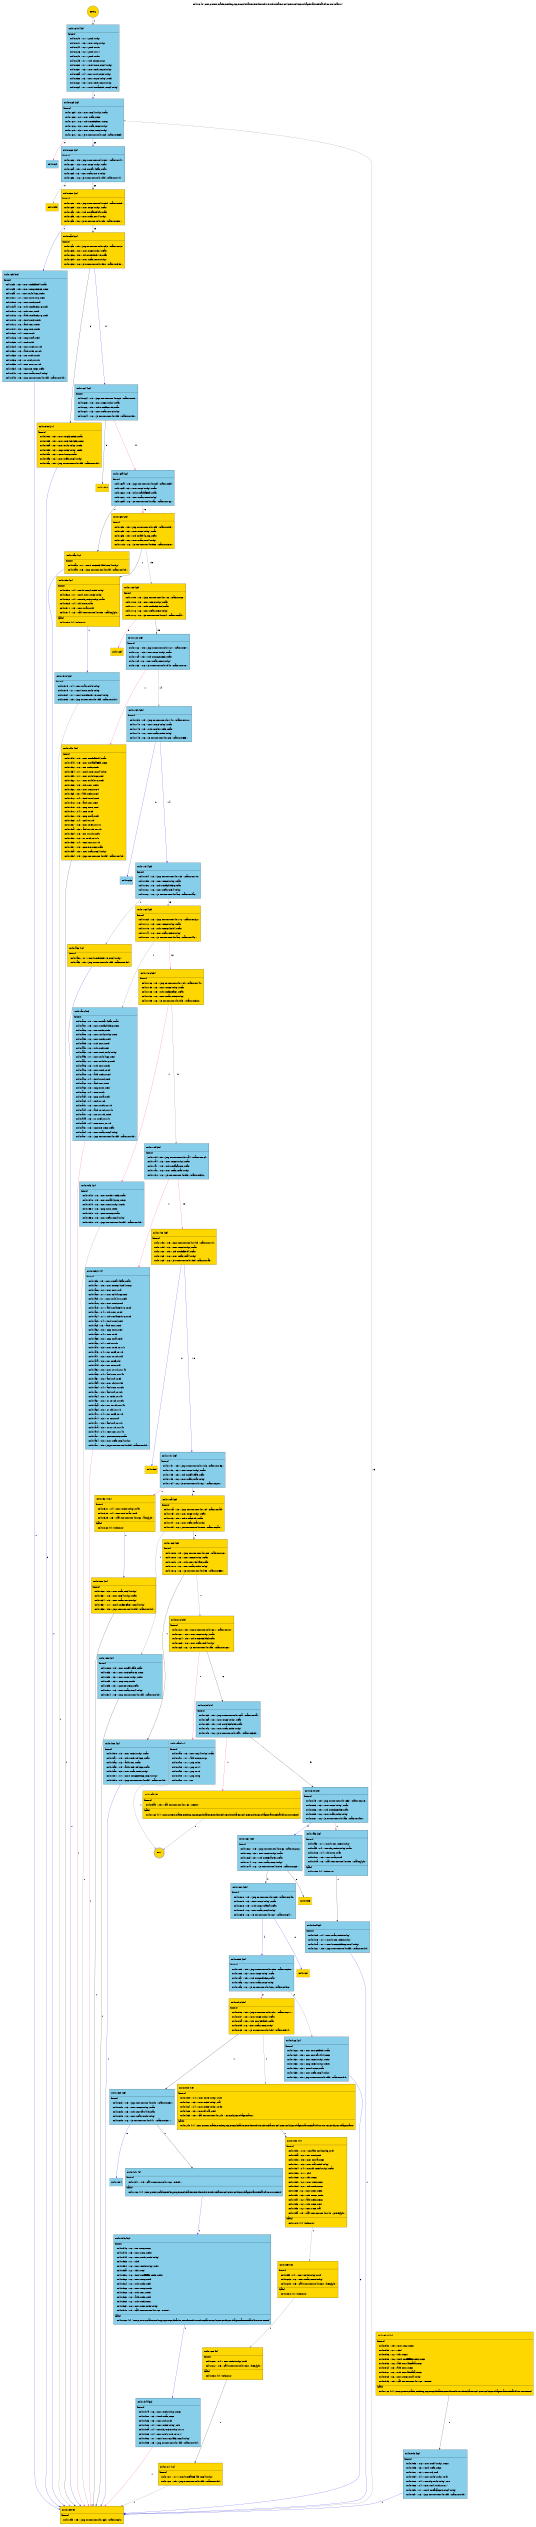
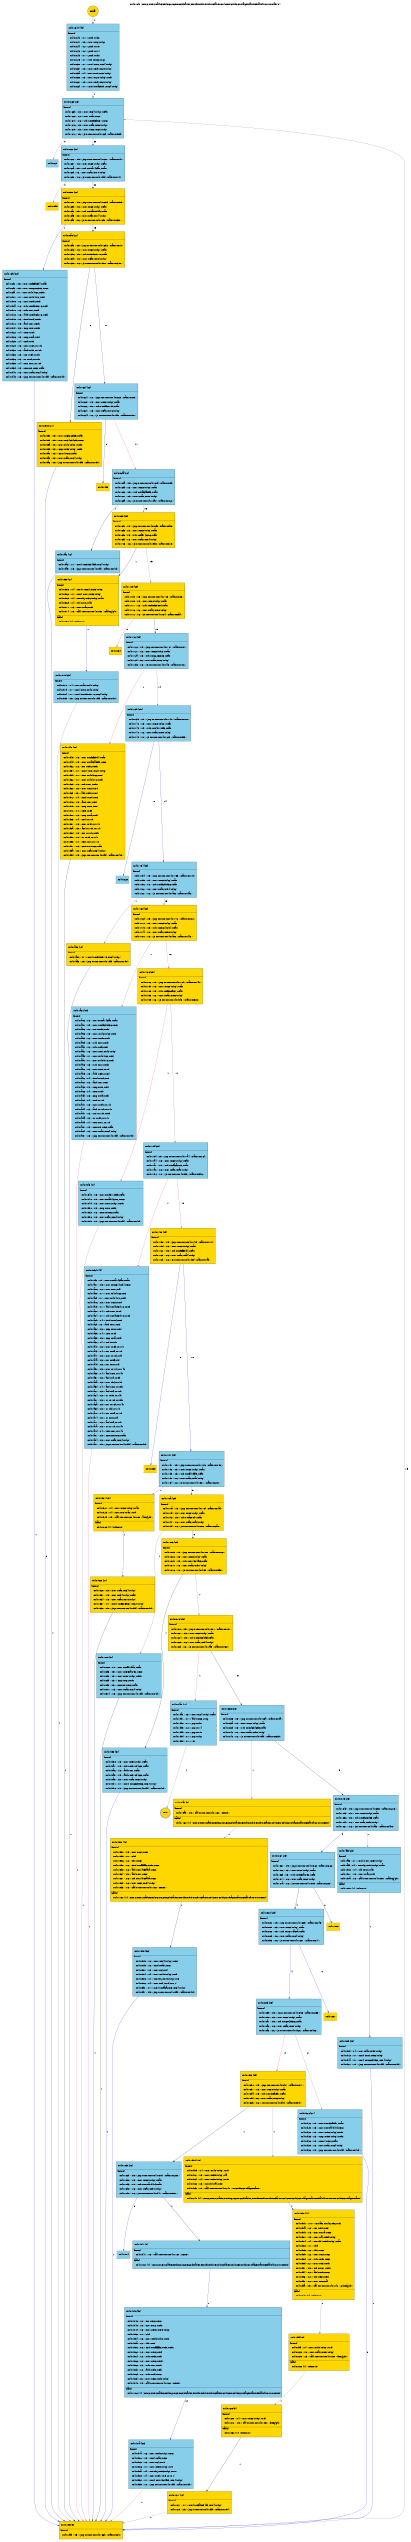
node "Entry": label "Entry" -> "Final"
node "0x401da2 [12]": fillcolor gold -> skyblue
edge "0x4019ab [5]" -> "Exit": now "0x4019ab [5]" -> "0x4019b0 [40]"
edge "0x401b46 [52]" -> "0x401b7a [36]": label " 1" -> " 12"
